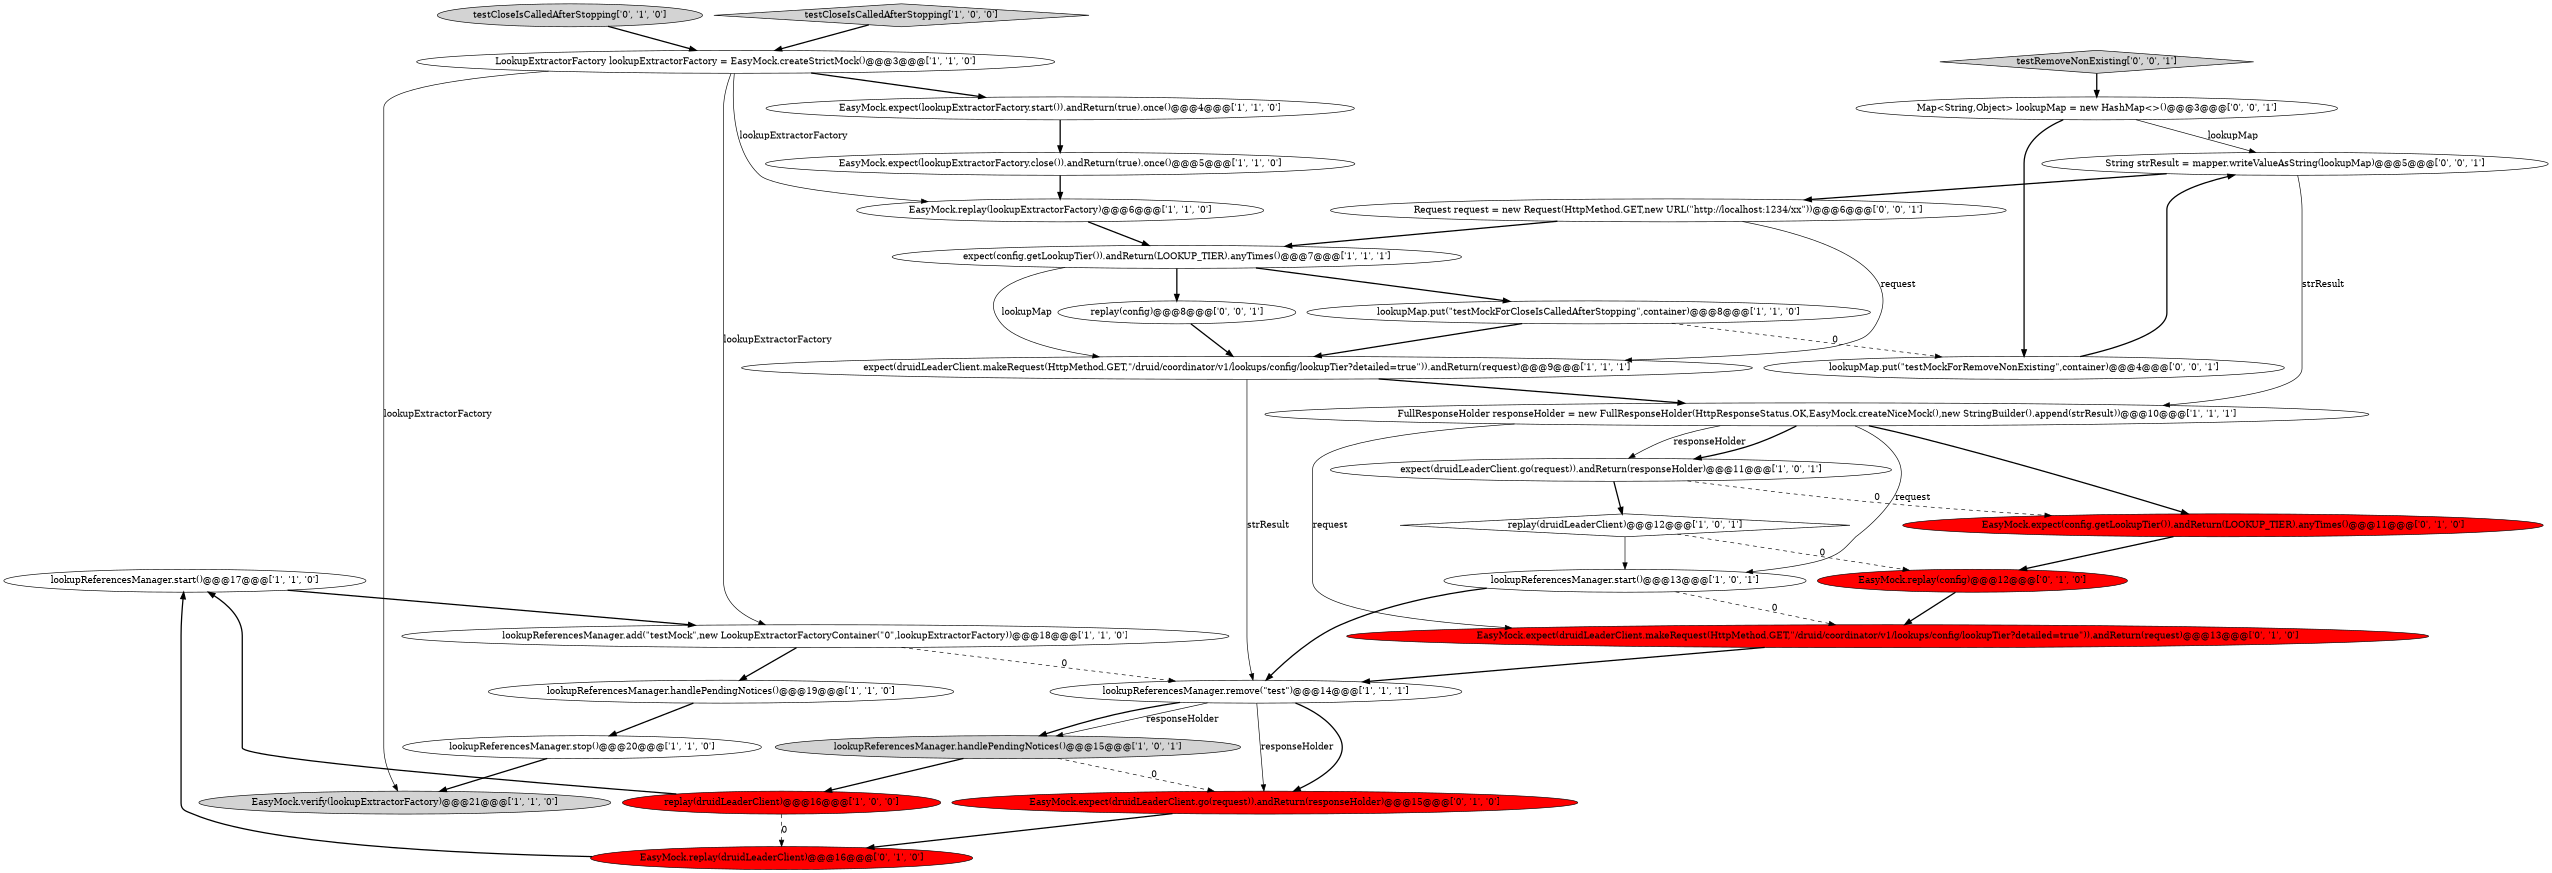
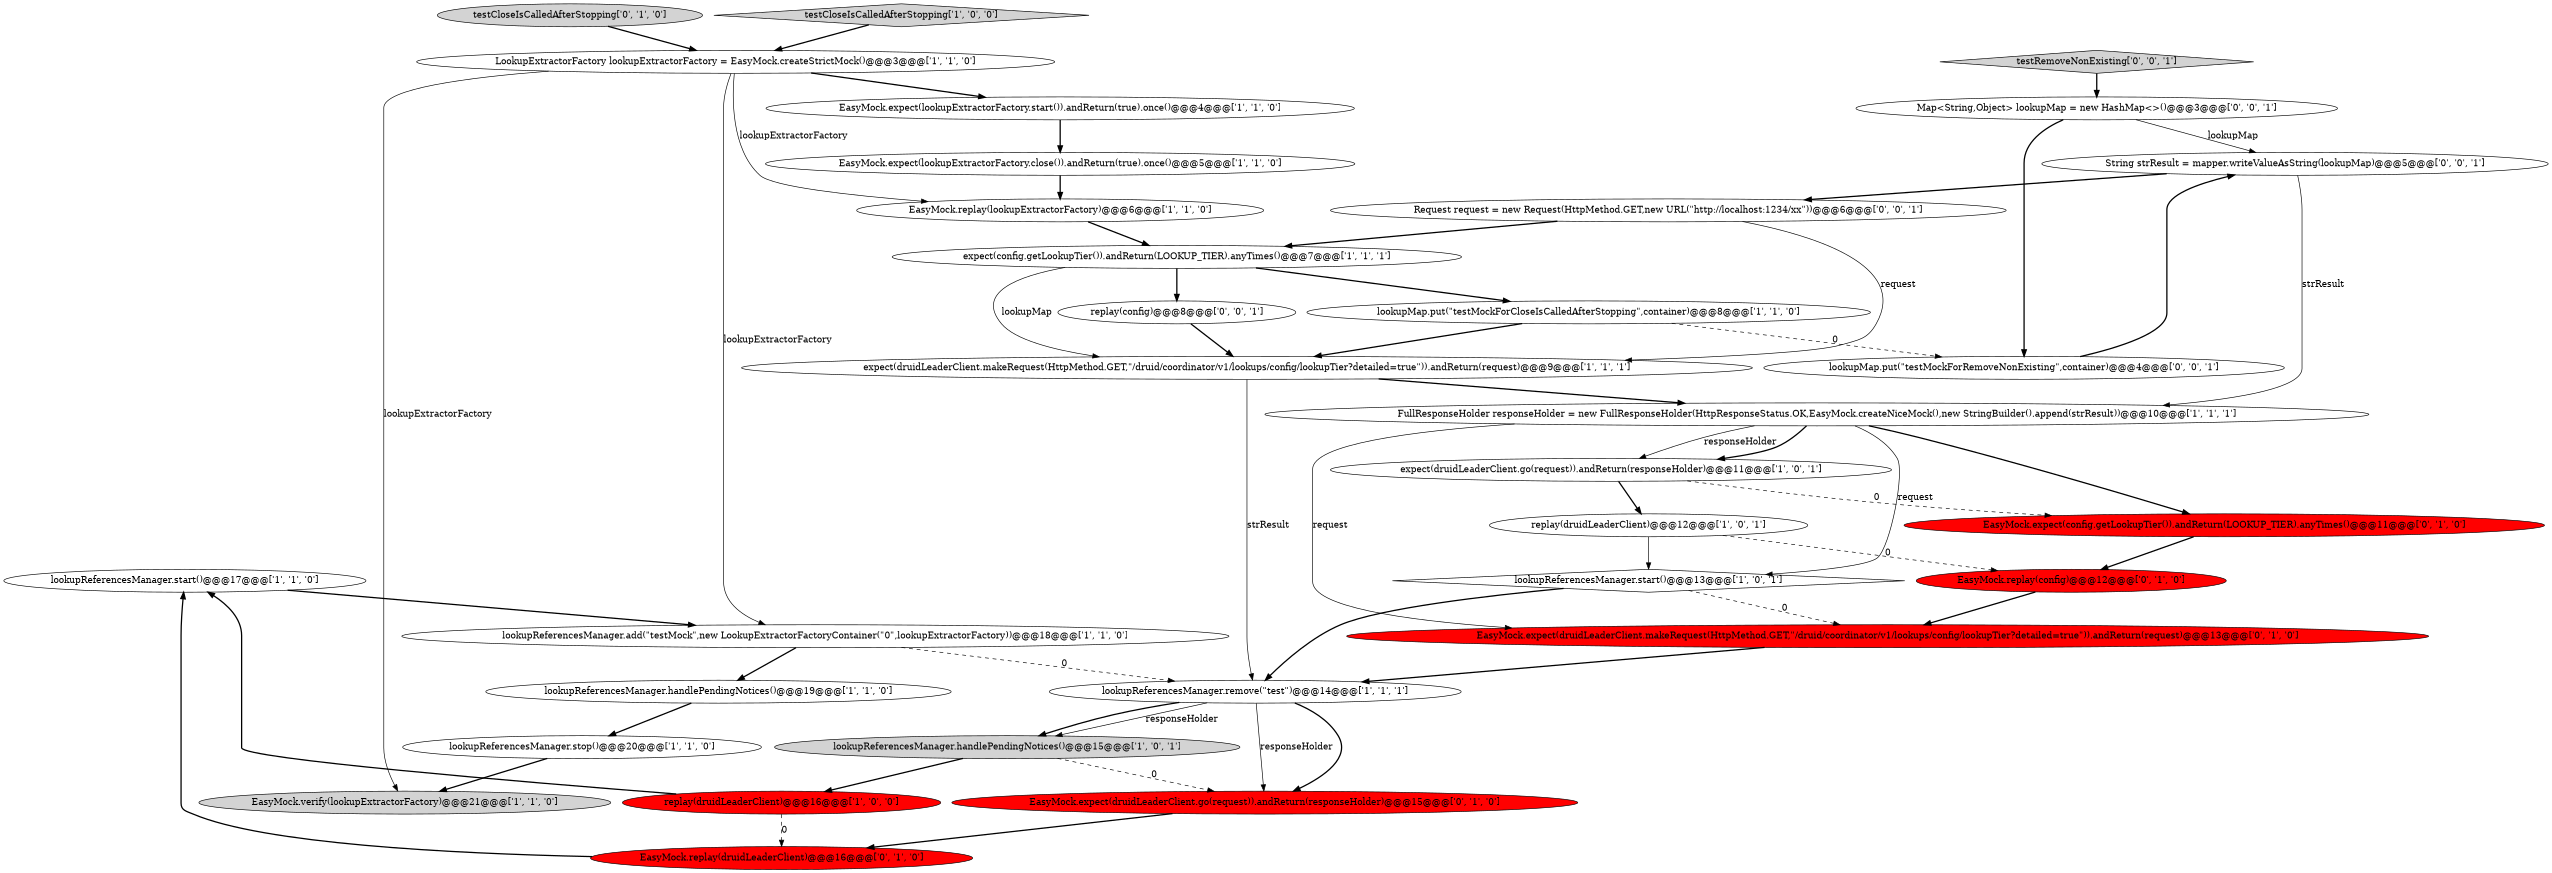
node "replay(druidLeaderClient)@@@12@@@['1', '0', '1']": shape diamond -> ellipse
node "lookupReferencesManager.start()@@@13@@@['1', '0', '1']": shape ellipse -> diamond
